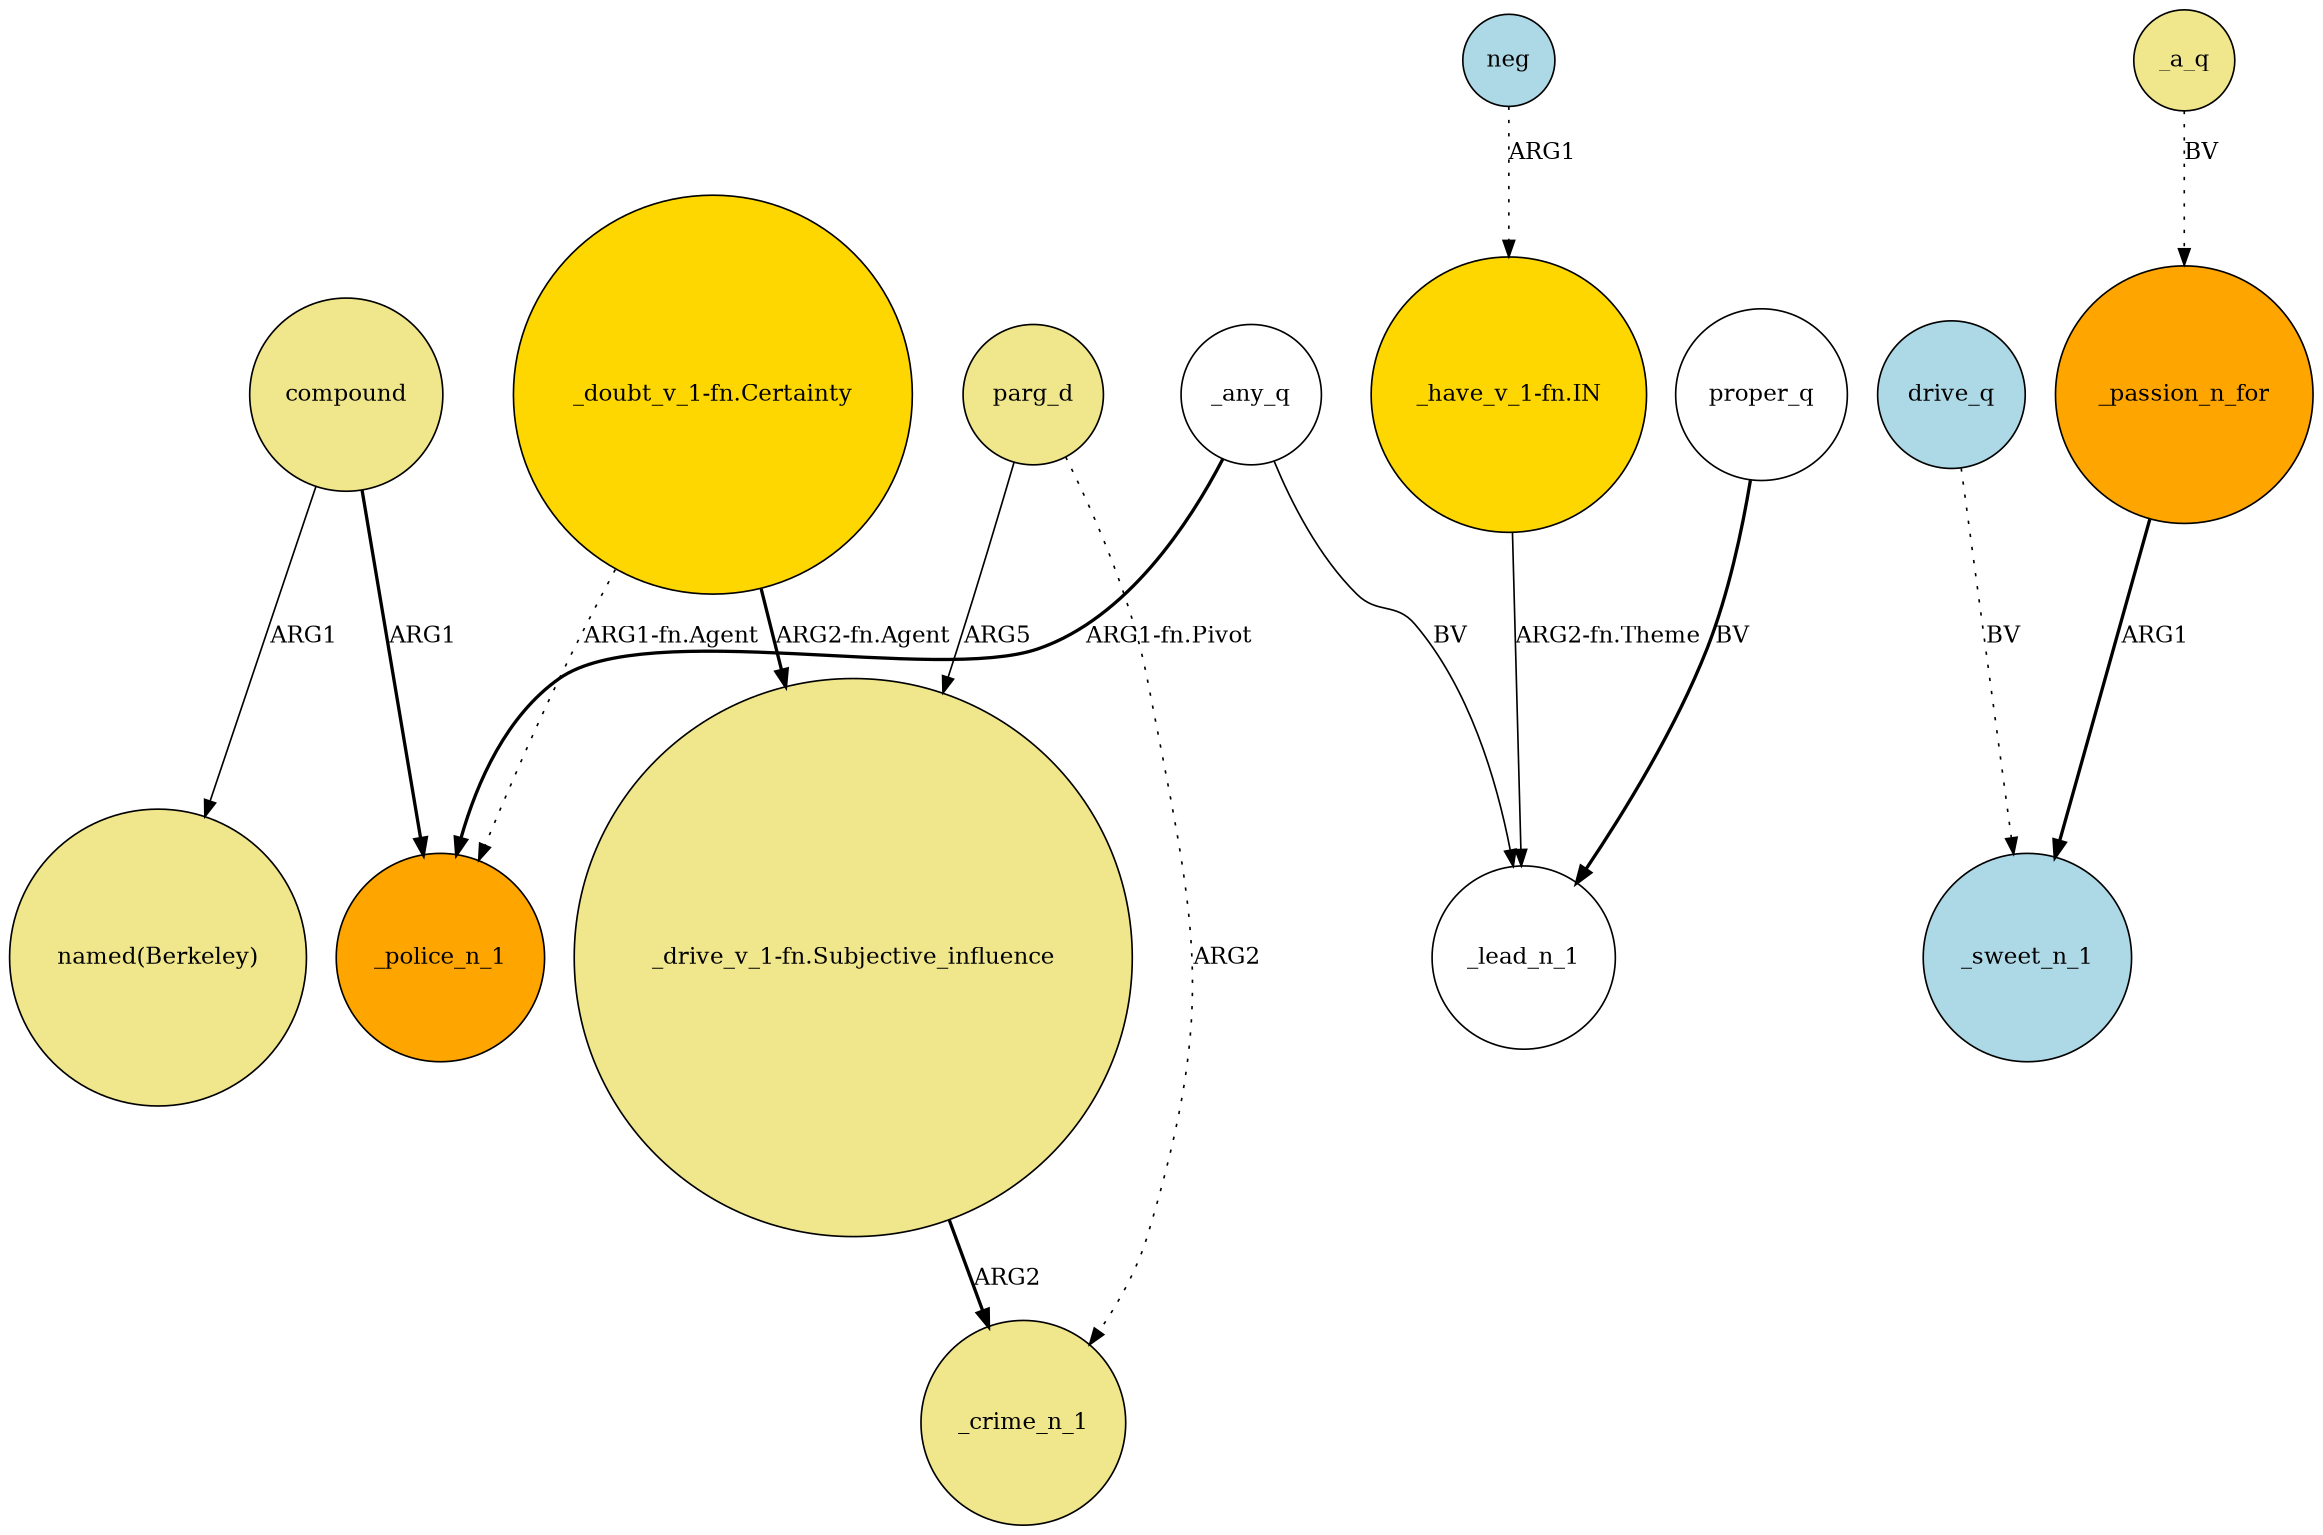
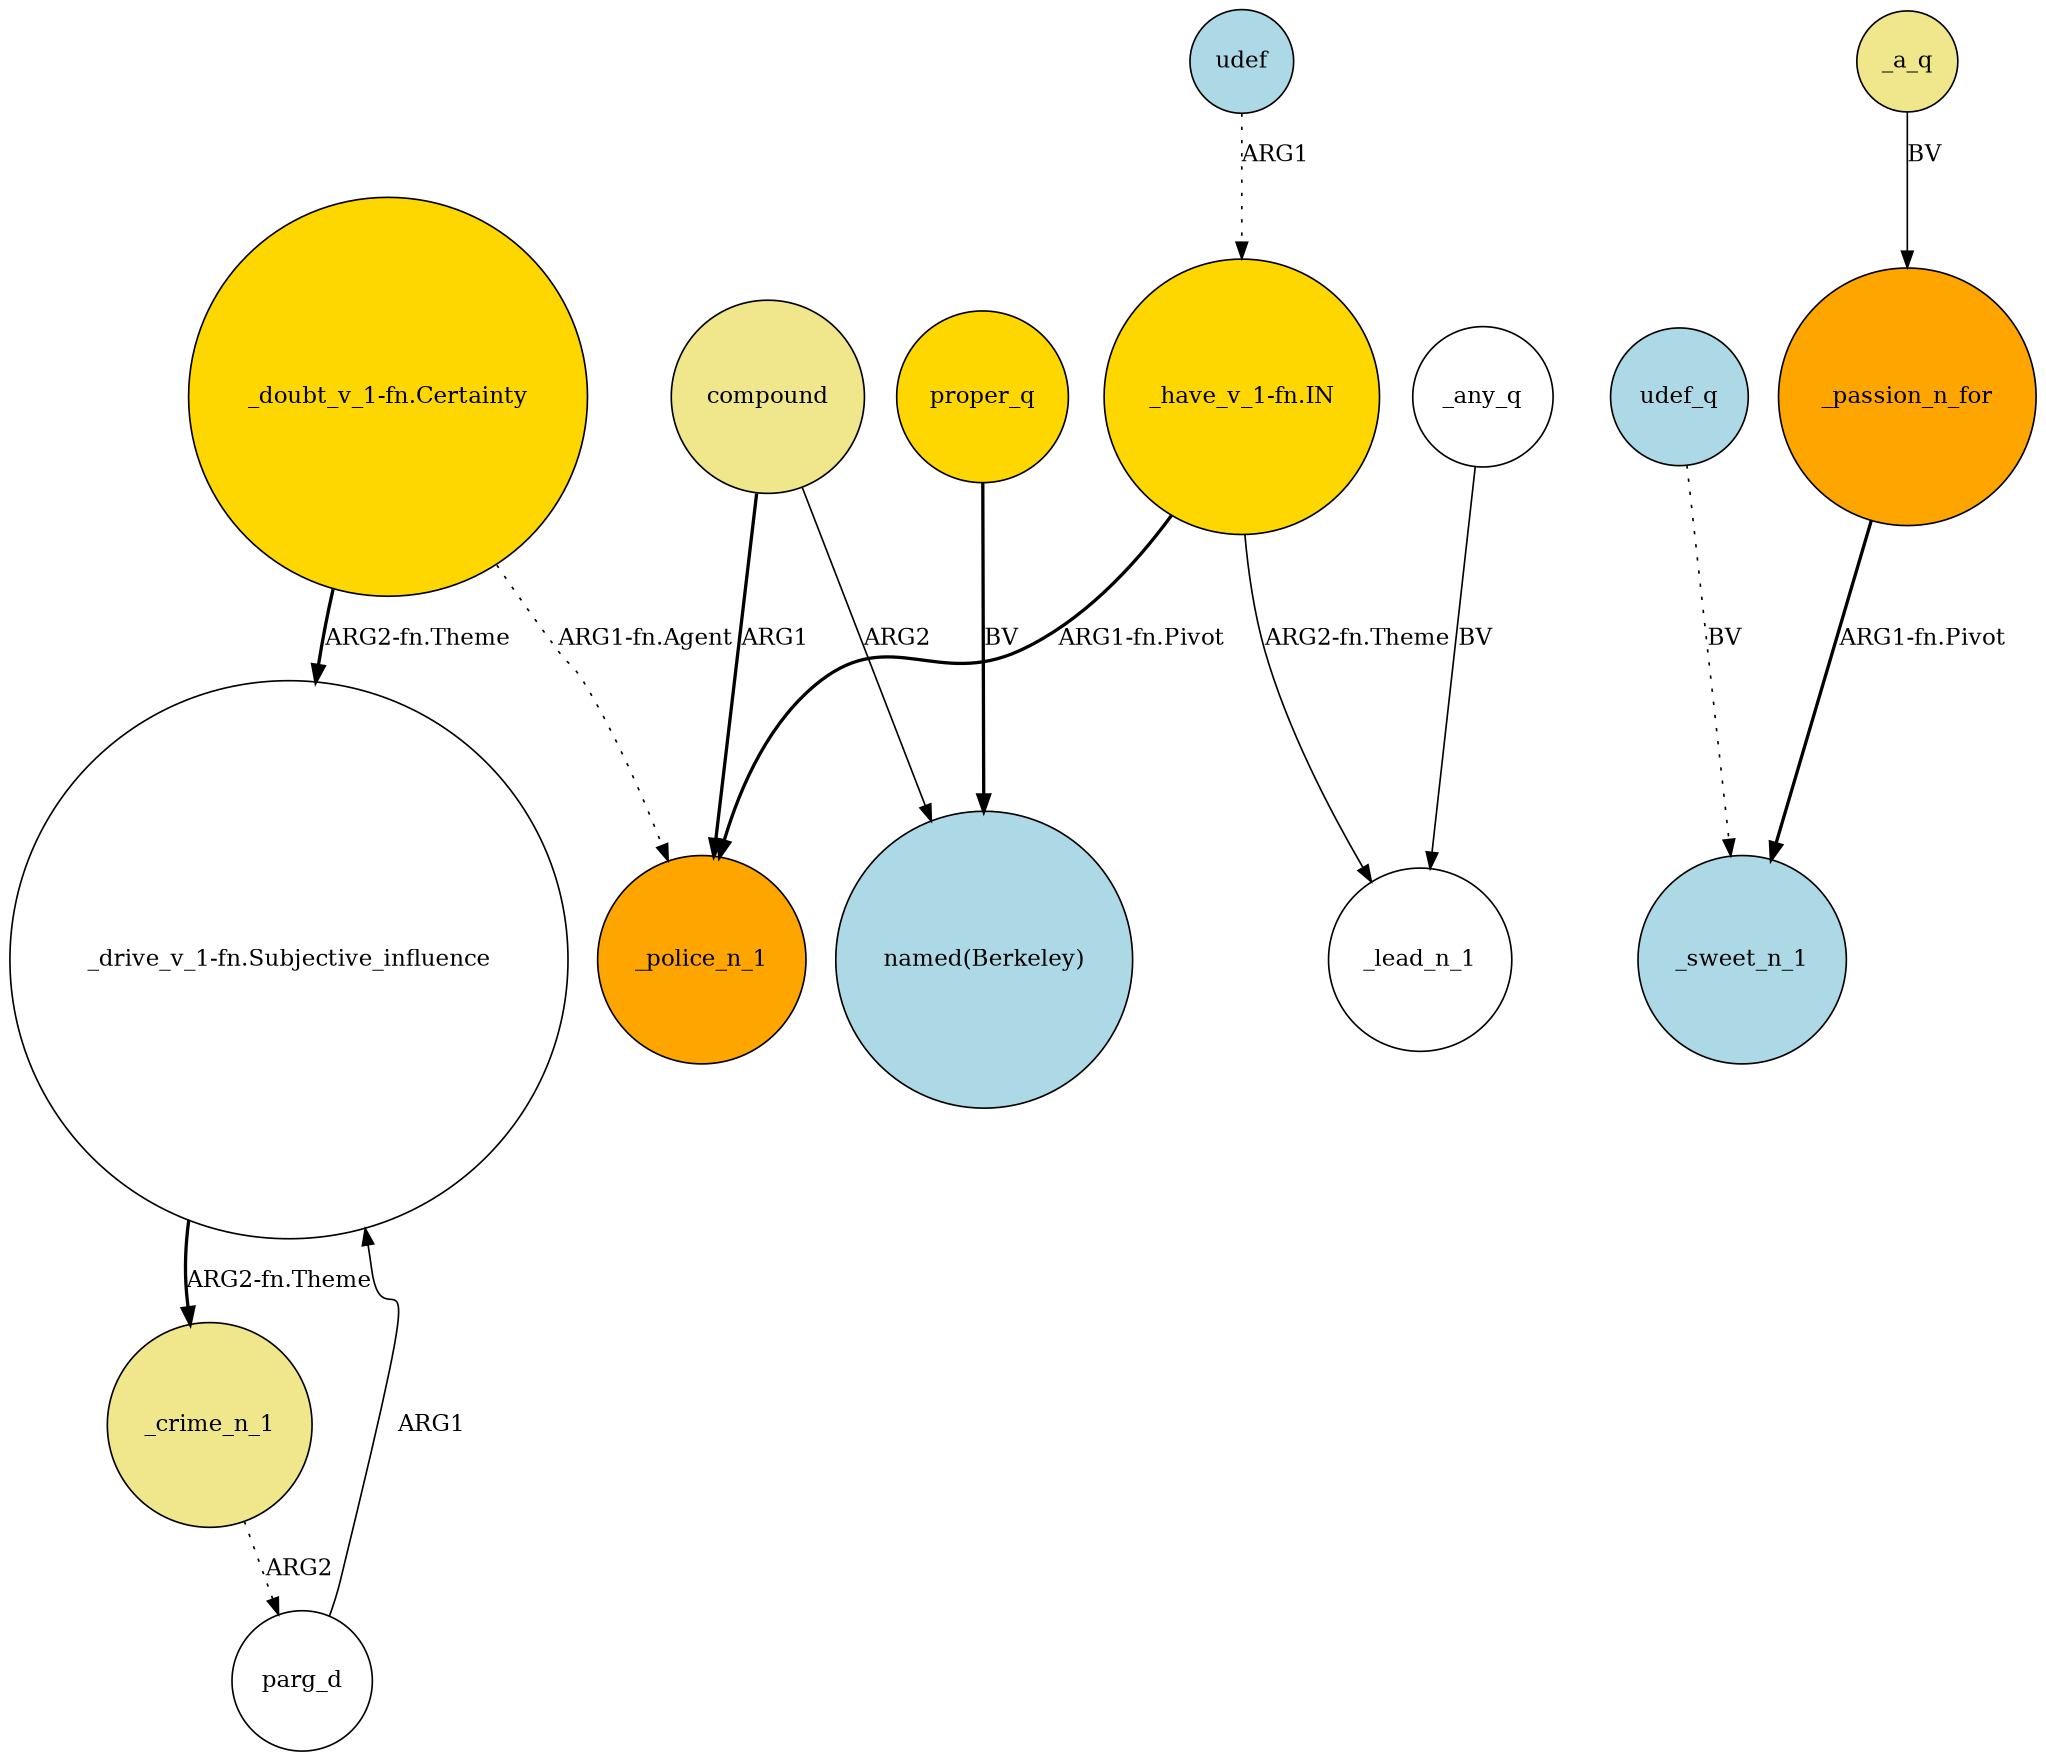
node "neg": label "neg" -> "udef"
edge "_a_q" -> "_passion_n_for": style dotted -> solid
node "parg_d": fillcolor khaki -> white
node "proper_q": fillcolor white -> gold
node "drive_q": label "drive_q" -> "udef_q"
edge "compound" -> "named(Berkeley)": label "ARG1" -> "ARG2"
edge "_doubt_v_1-fn.Certainty" -> "_drive_v_1-fn.Subjective_influence": label "ARG2-fn.Agent" -> "ARG2-fn.Theme"
edge "parg_d" -> "_drive_v_1-fn.Subjective_influence": label "ARG5" -> "ARG1"
edge "_passion_n_for" -> "_sweet_n_1": label "ARG1" -> "ARG1-fn.Pivot"
edge "_any_q" -> "_police_n_1": now "_have_v_1-fn.IN" -> "_police_n_1"
edge "proper_q" -> "_lead_n_1": now "proper_q" -> "named(Berkeley)"
edge "parg_d" -> "_crime_n_1": reversed
node "named(Berkeley)": fillcolor khaki -> lightblue
node "_drive_v_1-fn.Subjective_influence": fillcolor khaki -> white
edge "_drive_v_1-fn.Subjective_influence" -> "_crime_n_1": label "ARG2" -> "ARG2-fn.Theme"
